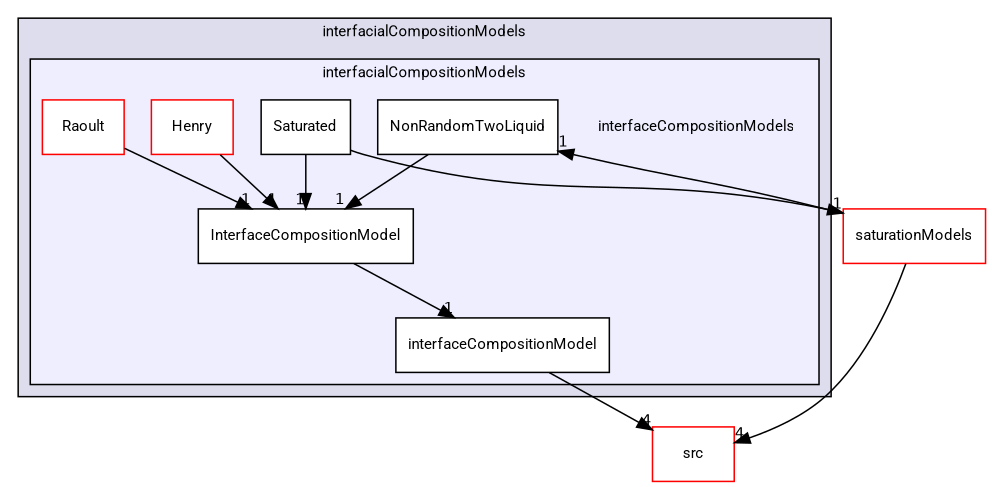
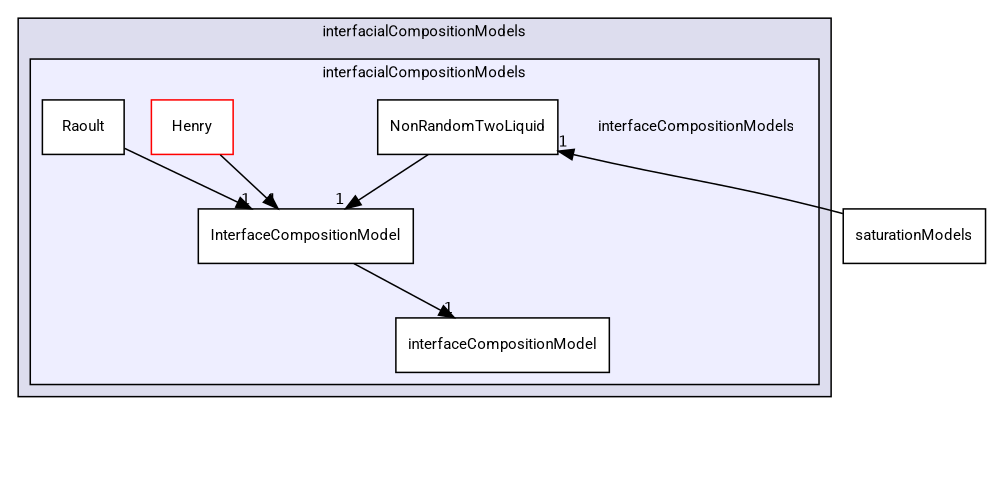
node "Raoult": color red -> black
node "Saturated": removed
node "saturationModels": color red -> black
node "src": removed
